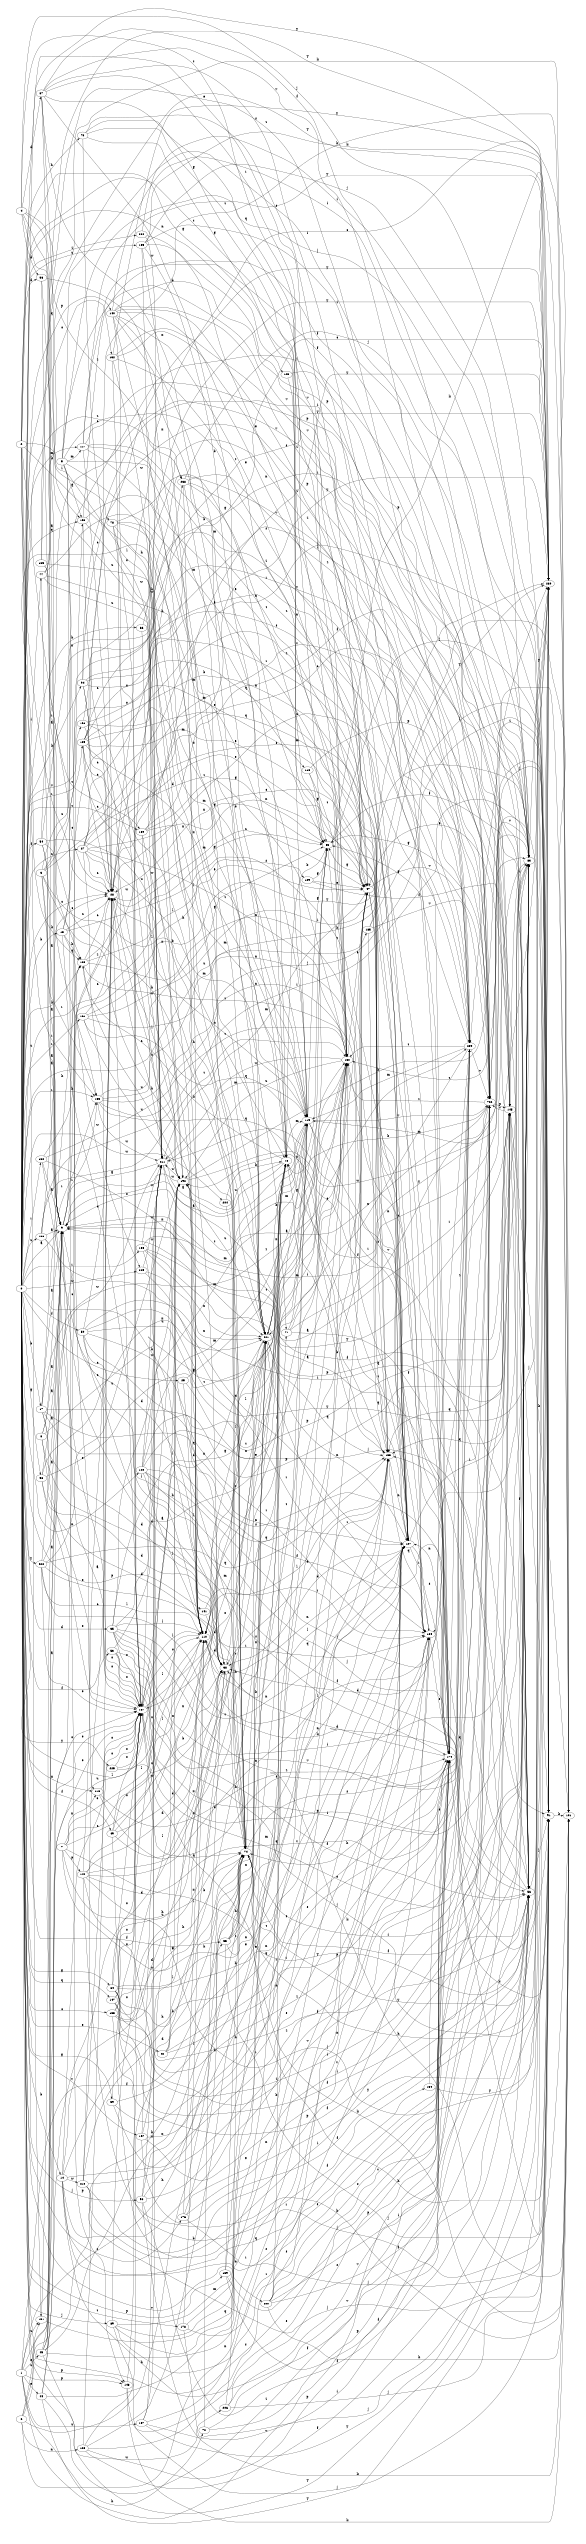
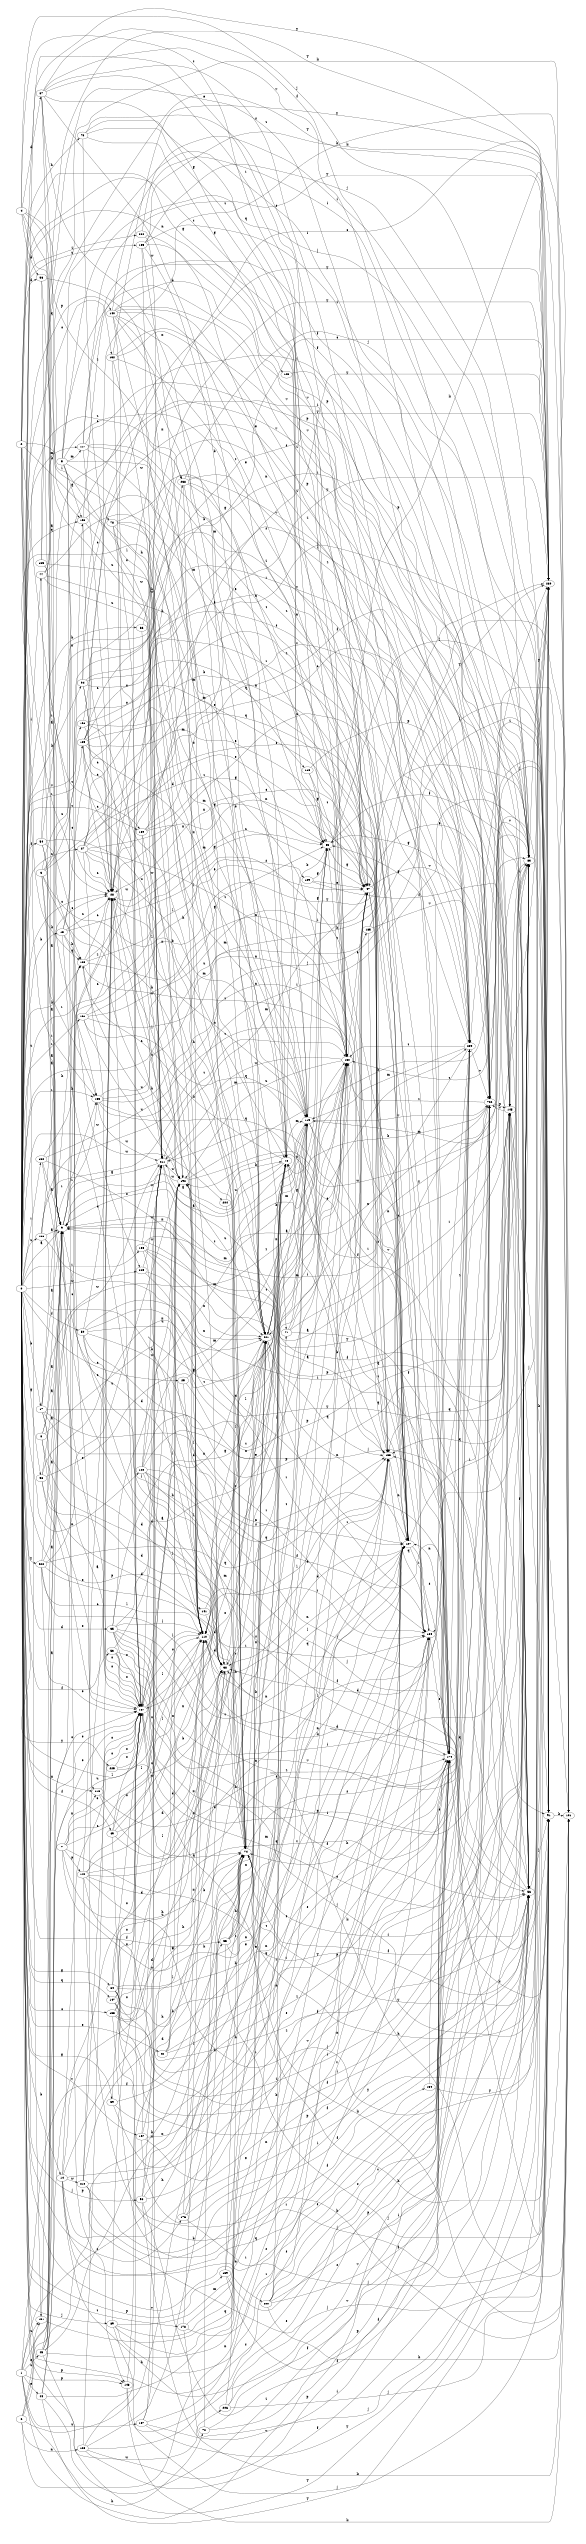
edge "125" -> "119": removed, label "m"
edge "192" -> "110": label "q" -> "l"
